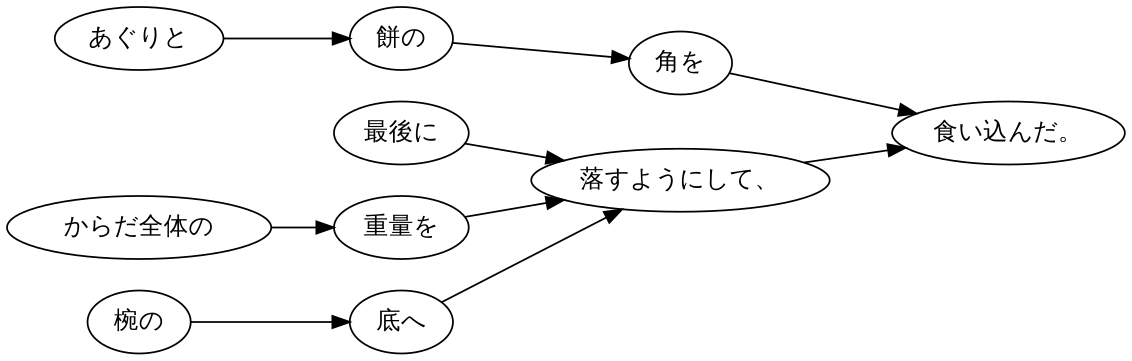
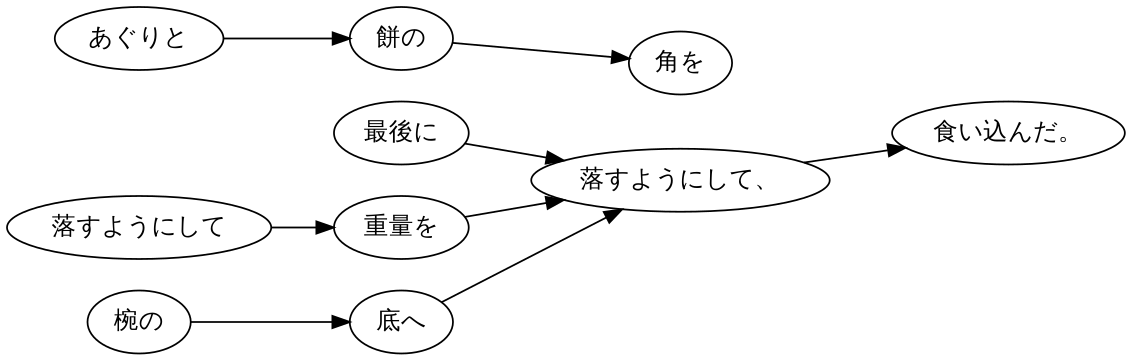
edge "角を" -> "食い込んだ。": removed
node "からだ全体の": label "からだ全体の" -> "落すようにして"
